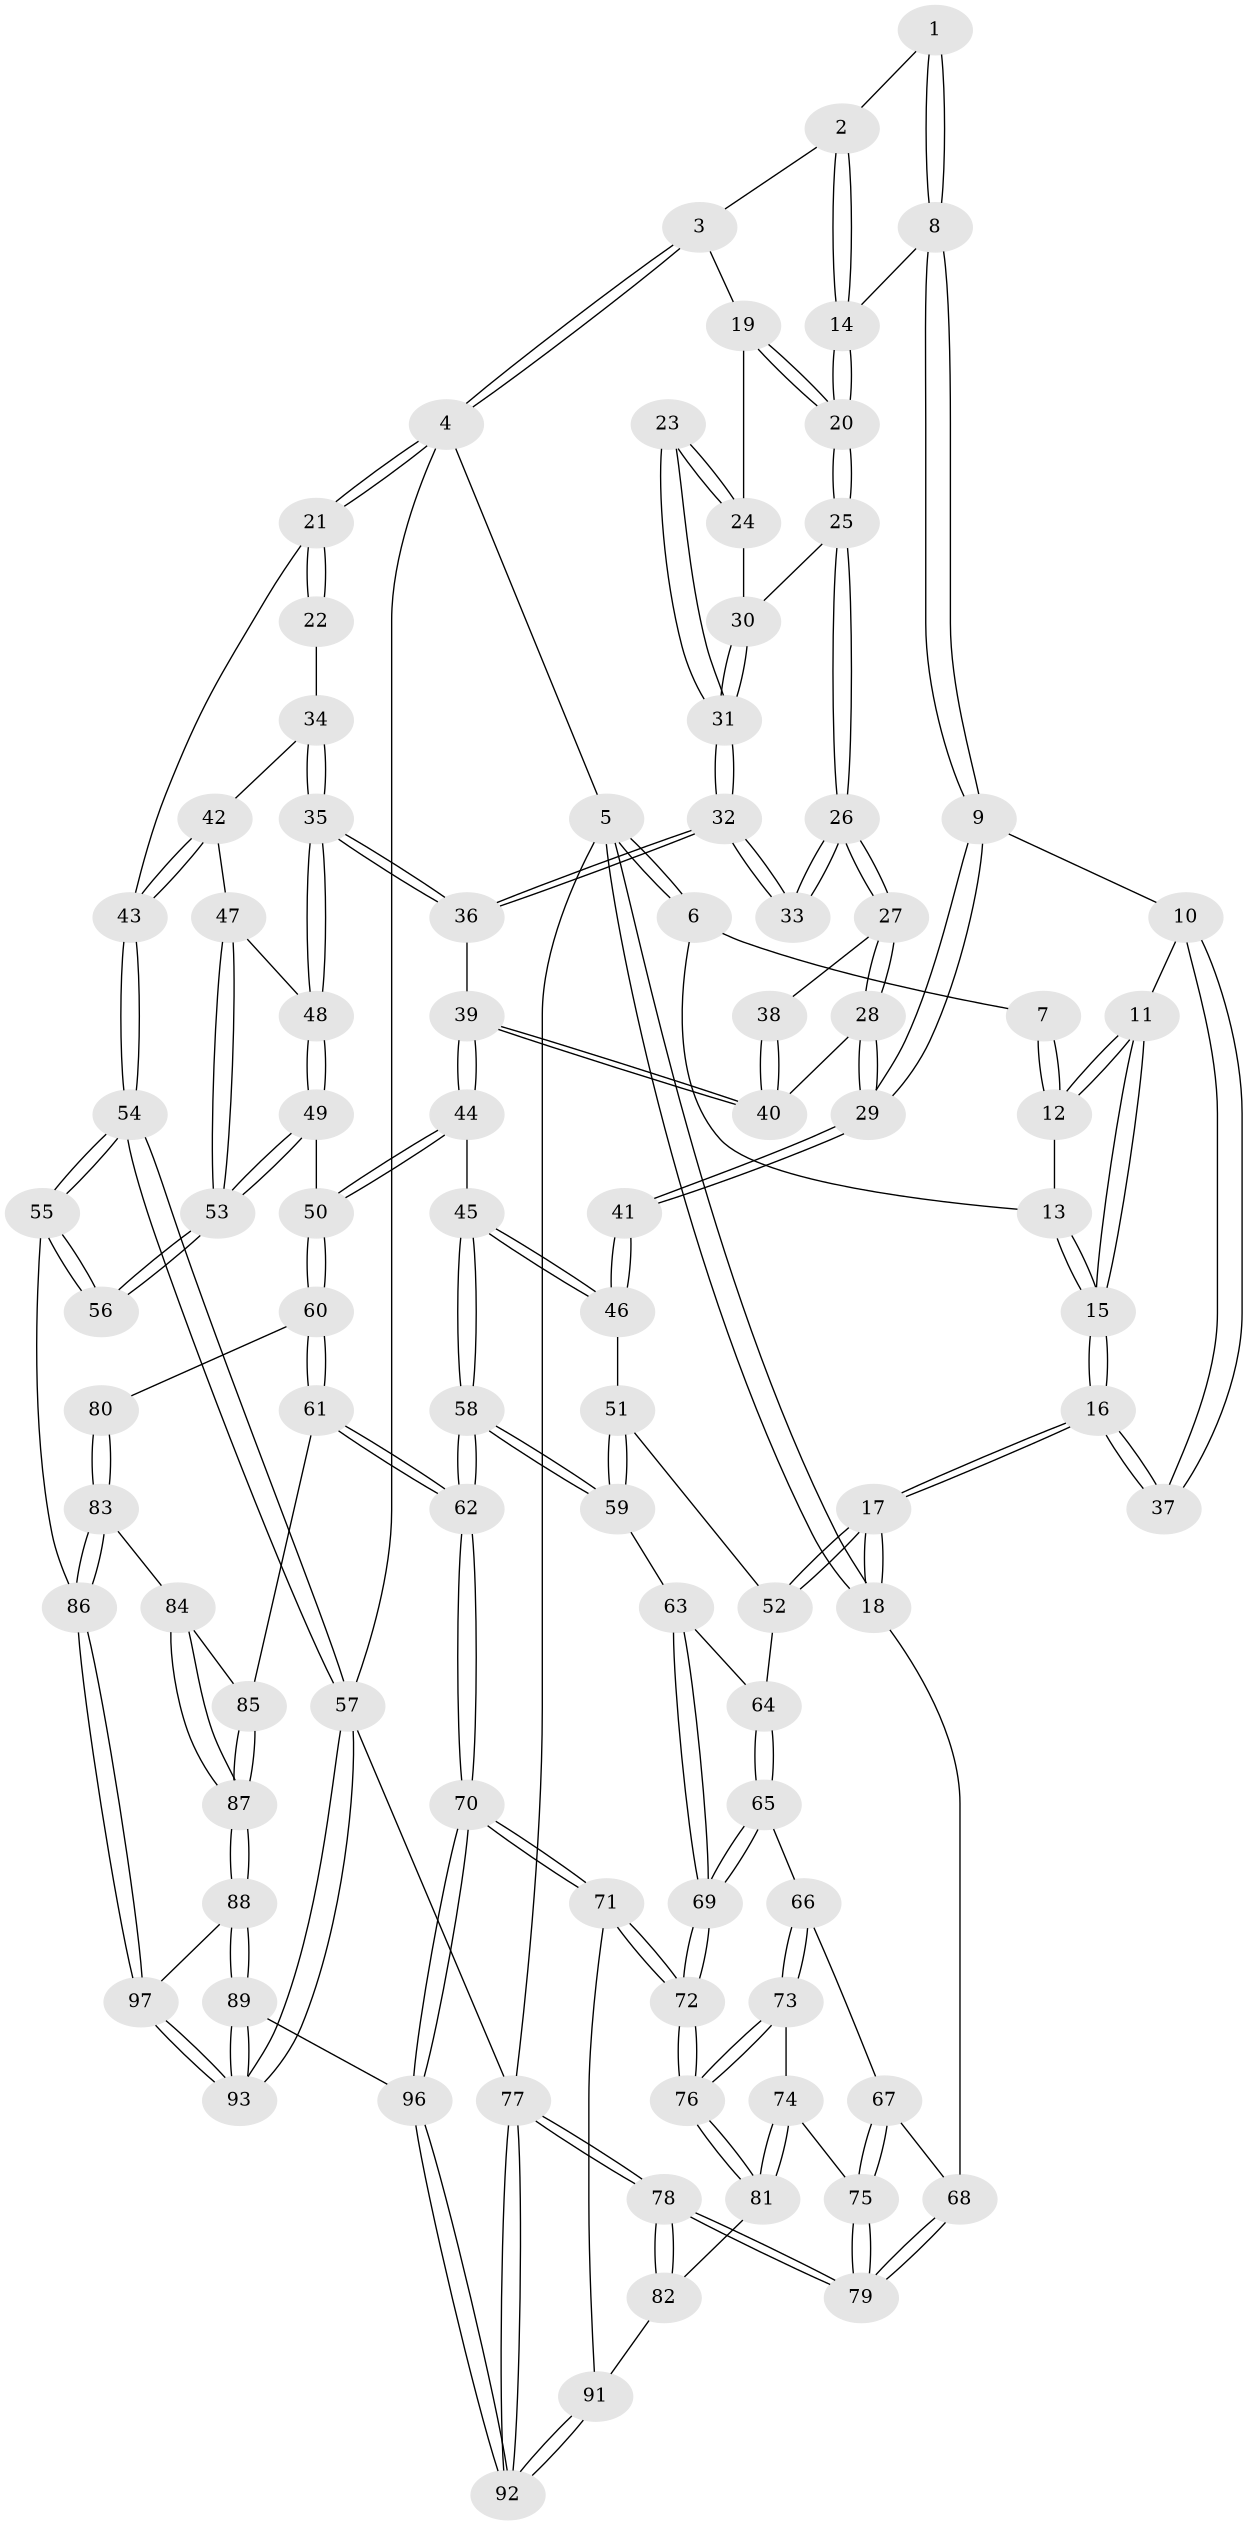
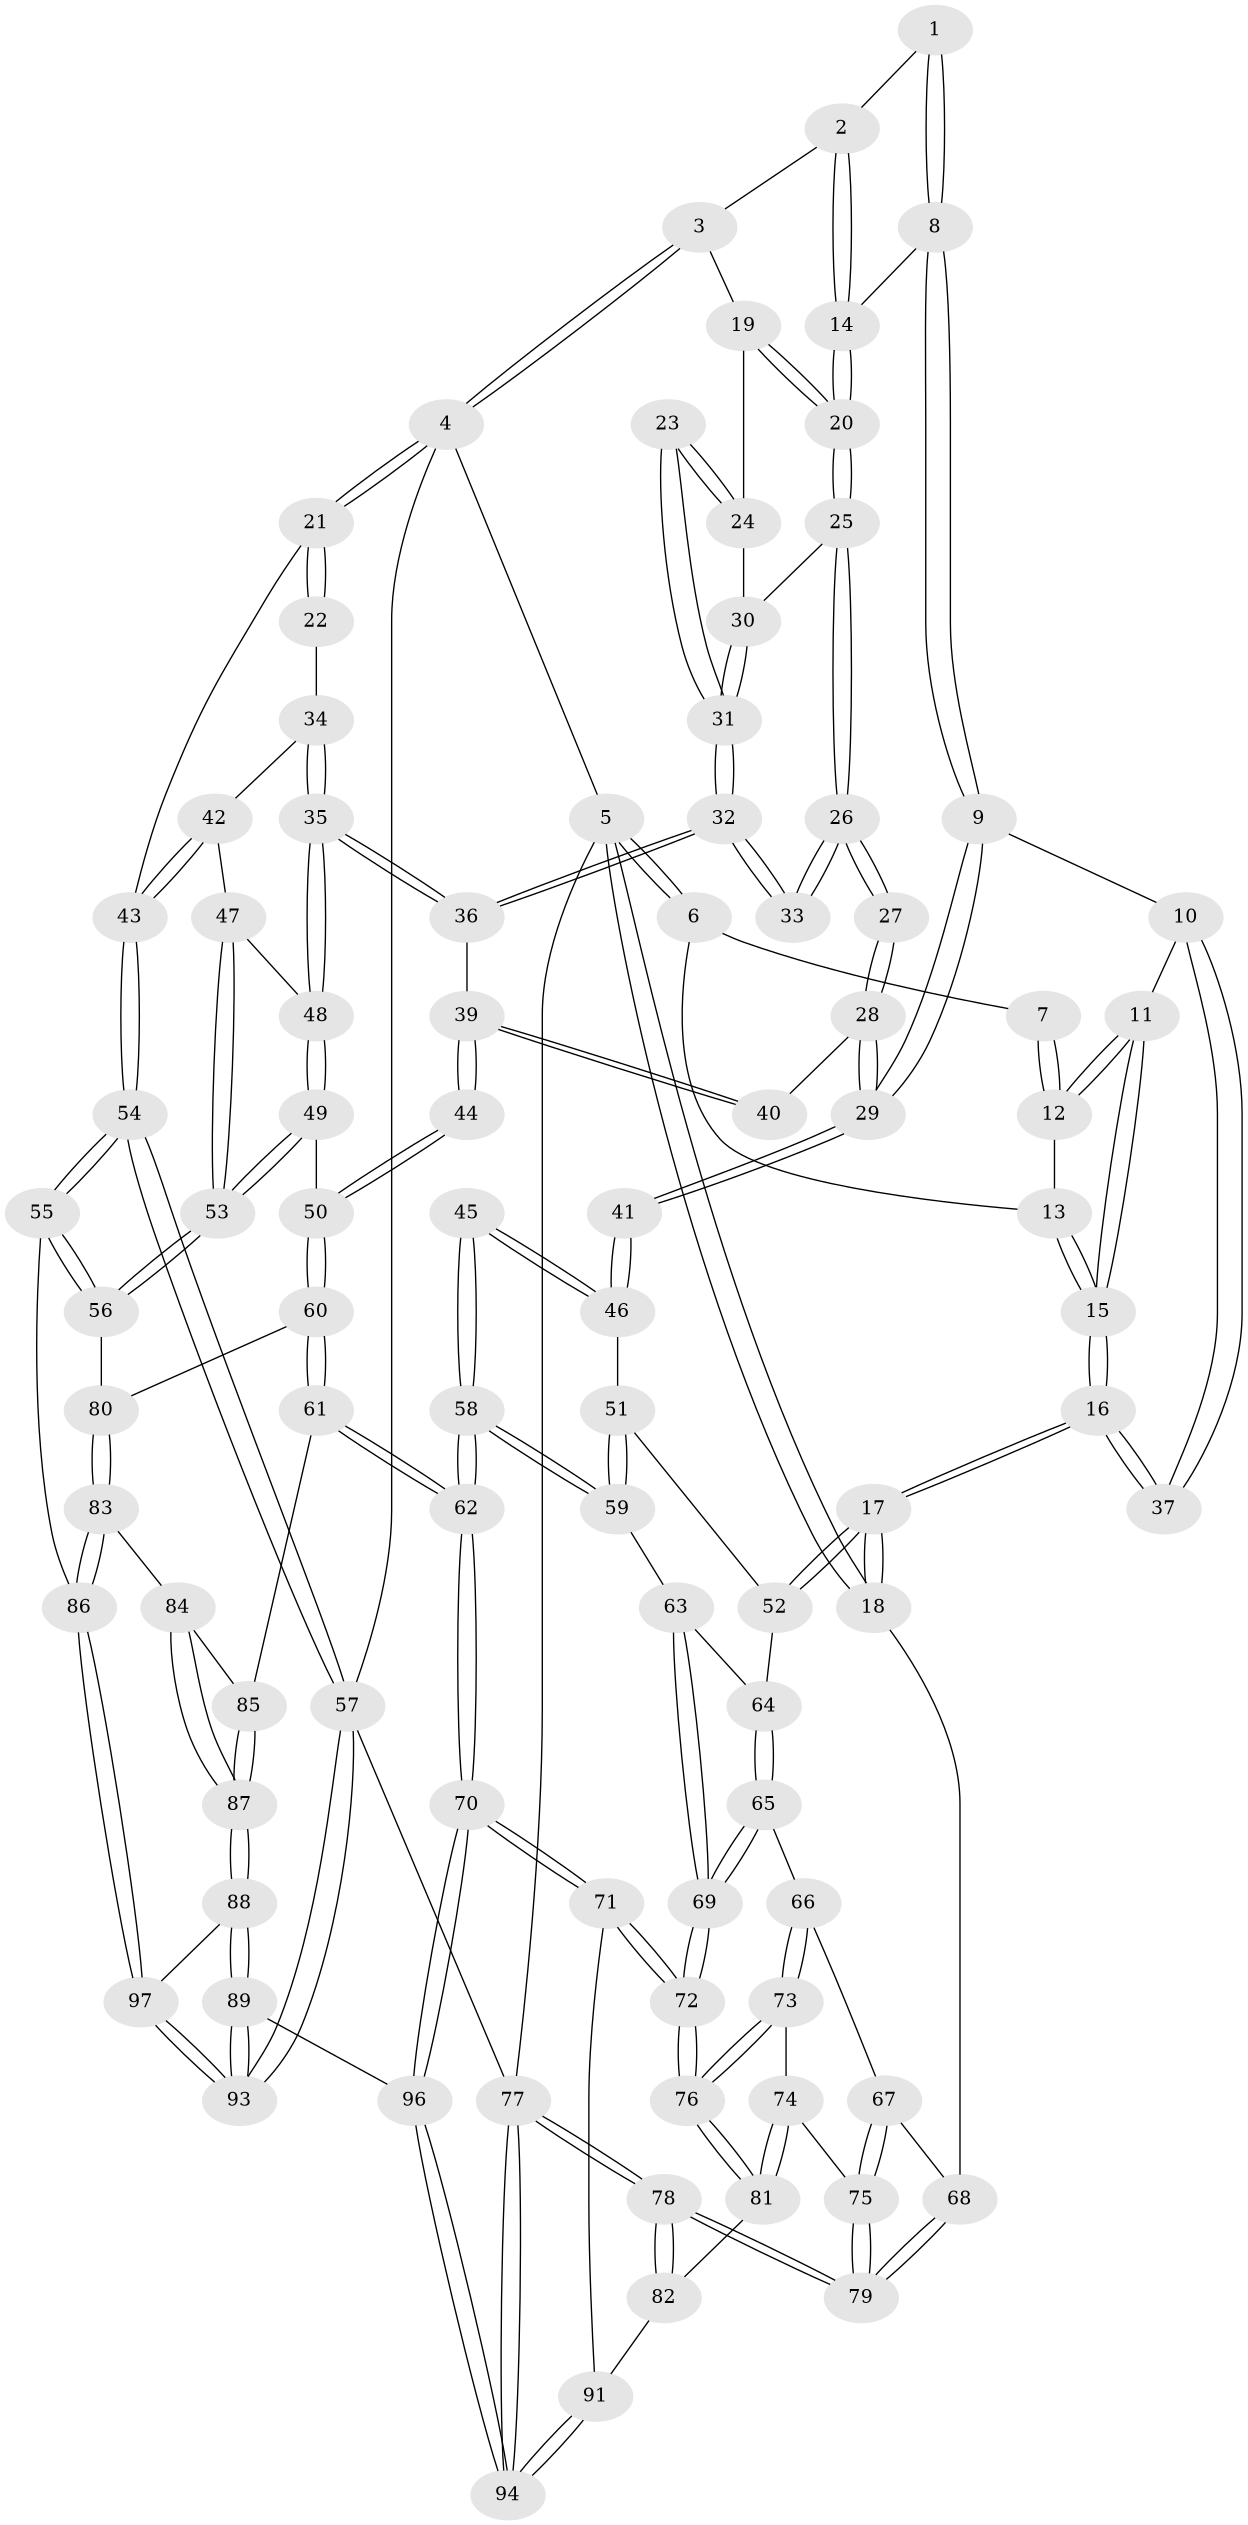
node "38": removed
edge "44" -- "45": removed
edge "56" -- "80": added
node "92": label "92" -> "94"
